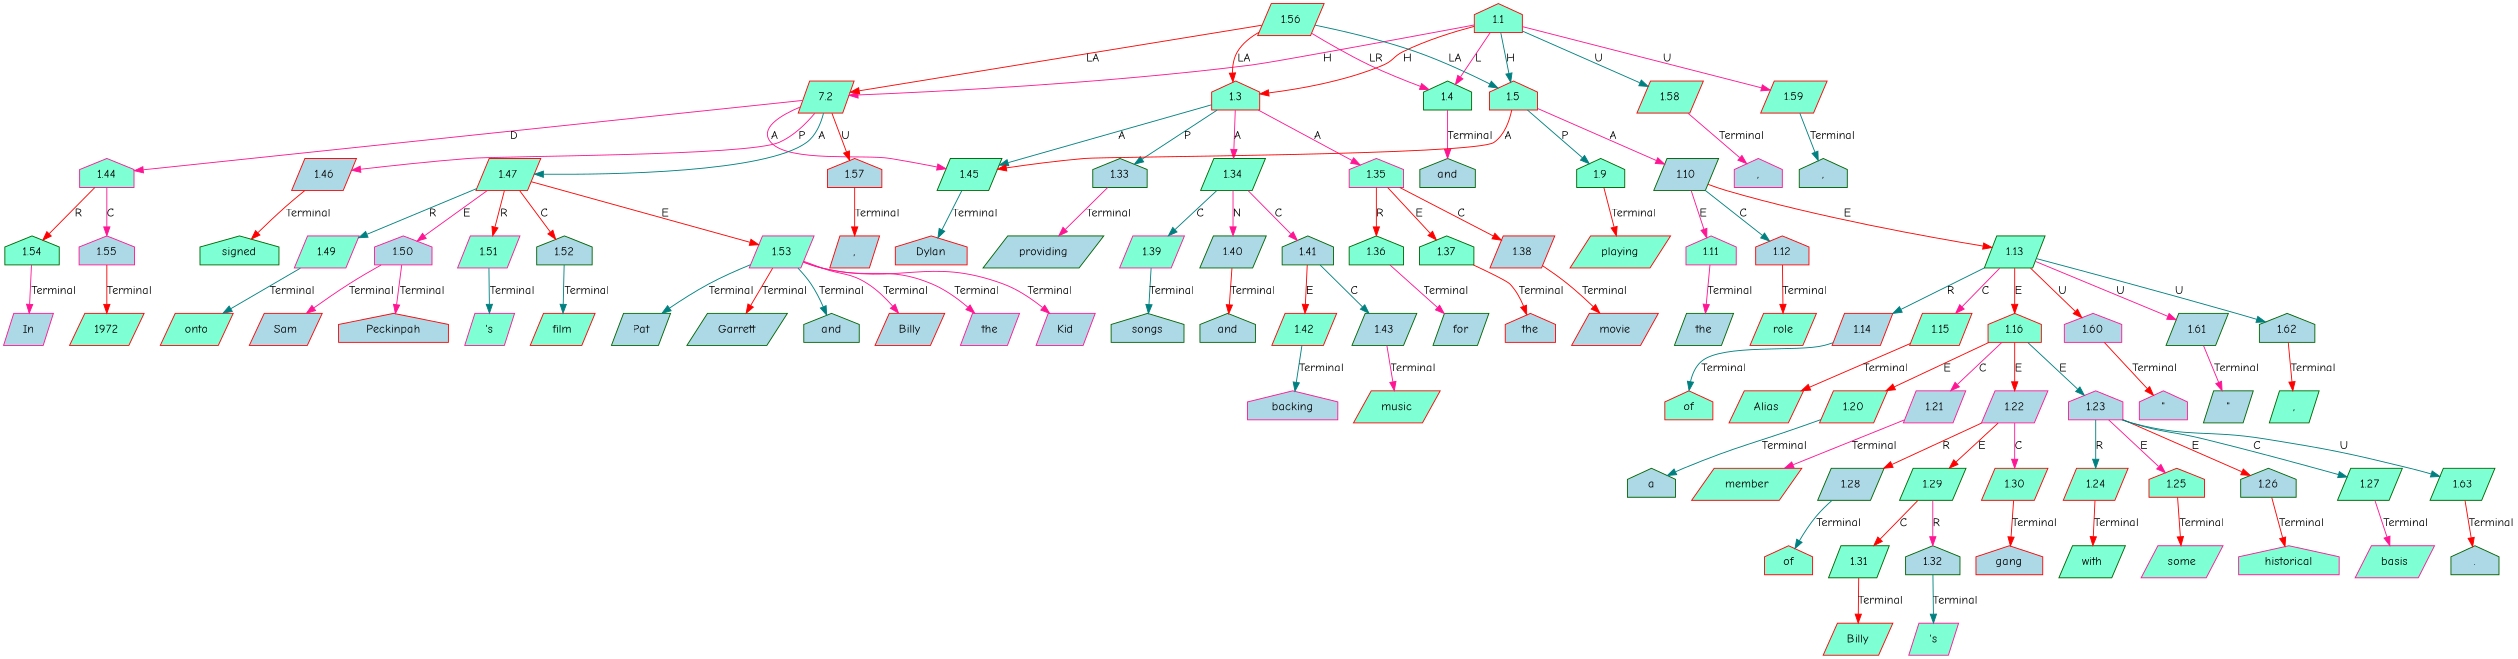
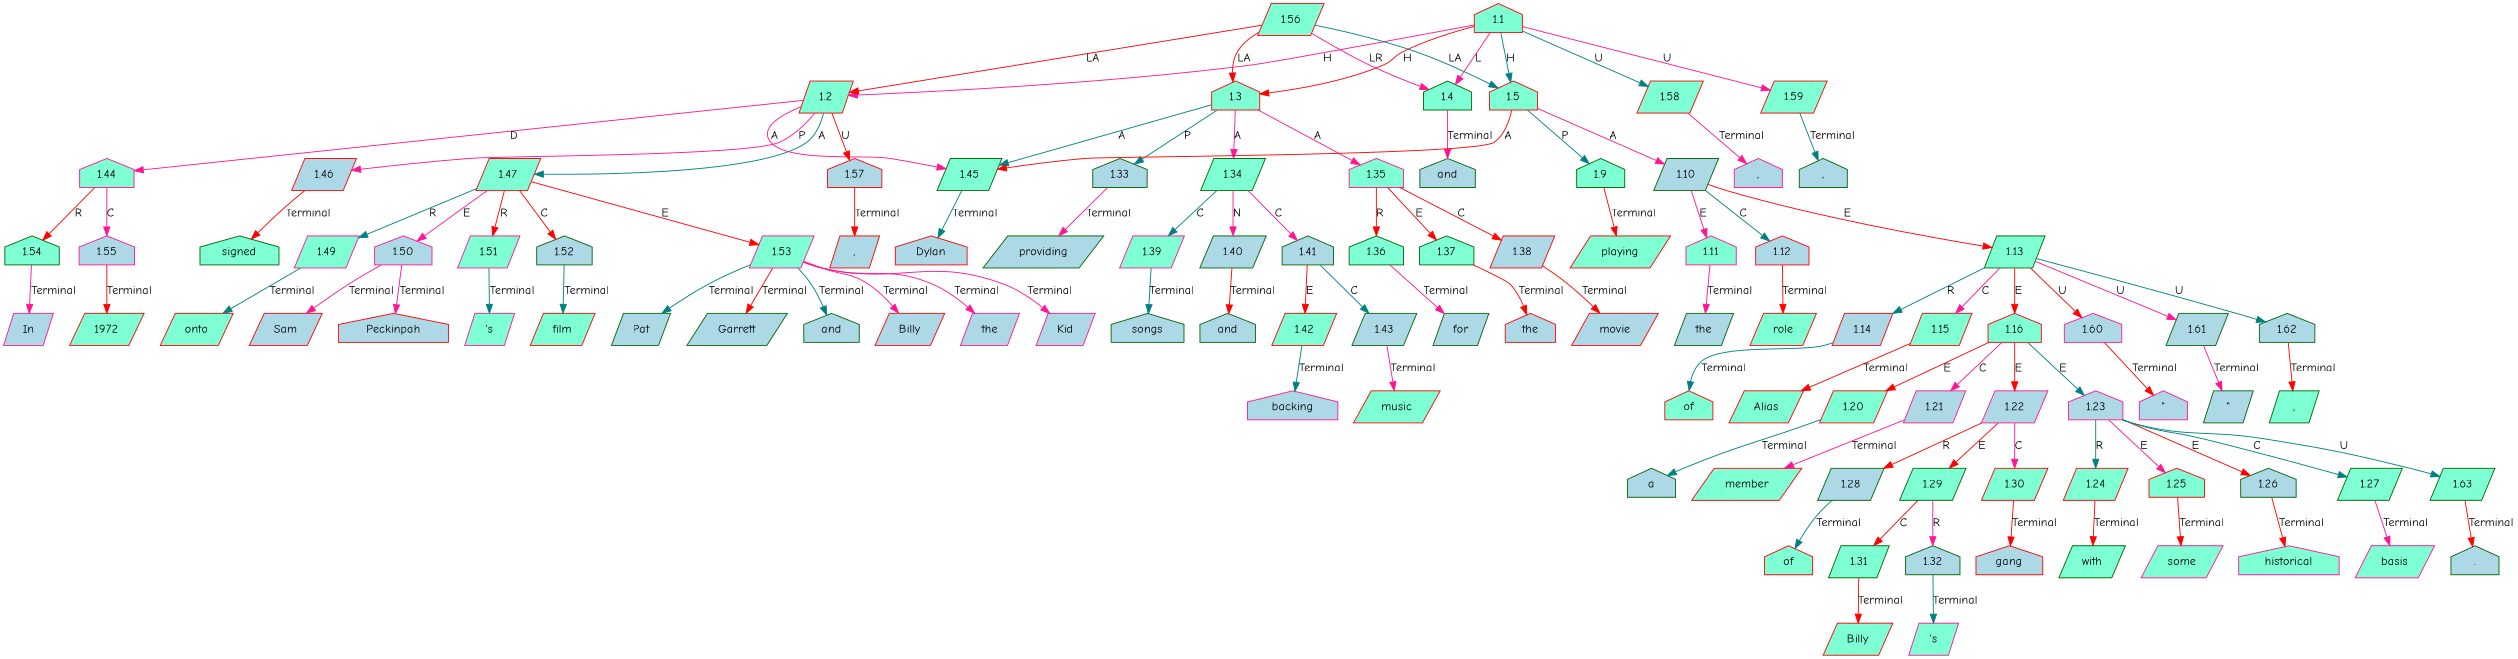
node "7.2": label "7.2" -> "1.2"
